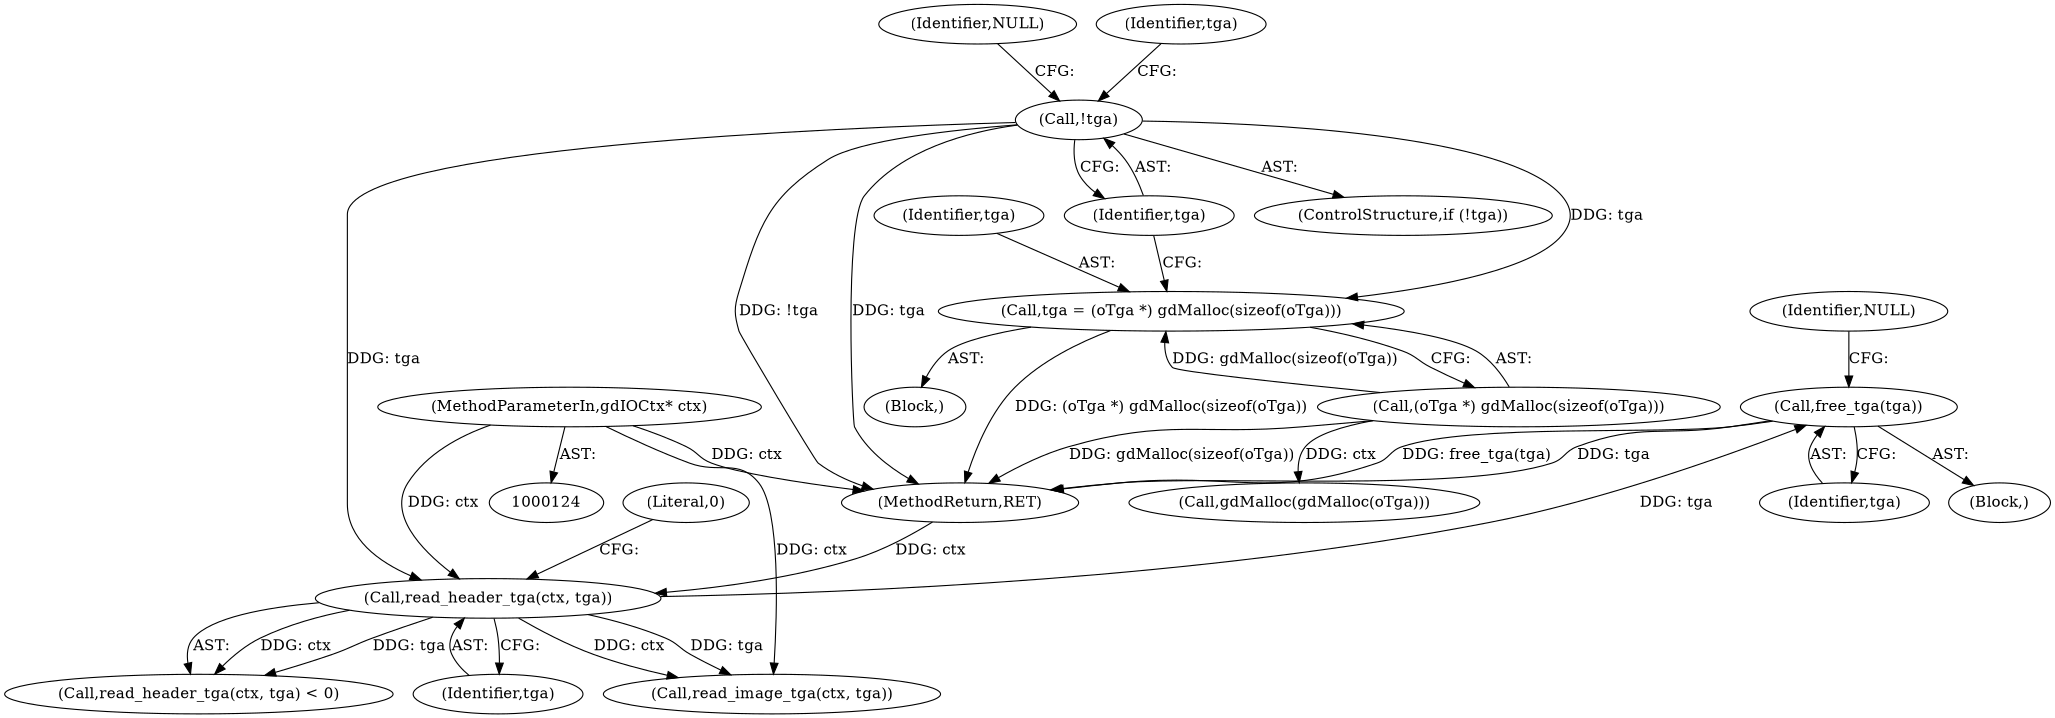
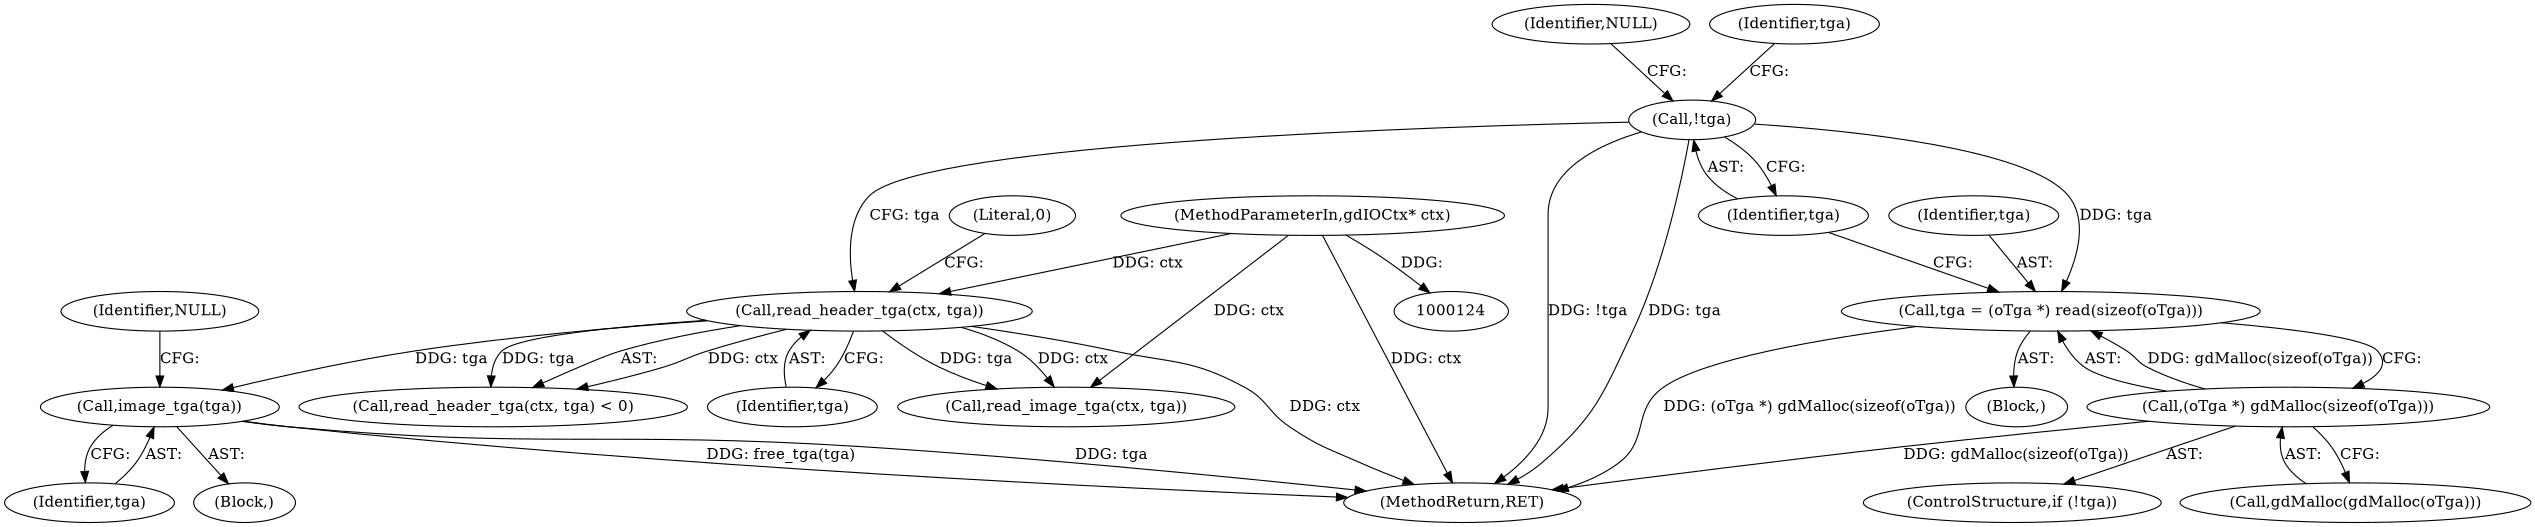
edge "(Call,!tga)" -> "(ControlStructure,if (!tga))": now "(Call,(oTga *) gdMalloc(sizeof(oTga)))" -> "(ControlStructure,if (!tga))"
node "(Call,tga = (oTga *) gdMalloc(sizeof(oTga)))": label "(Call,tga = (oTga *) gdMalloc(sizeof(oTga)))" -> "(Call,tga = (oTga *) read(sizeof(oTga)))"
edge "(Call,!tga)" -> "(Call,read_header_tga(ctx, tga))": label "DDG: tga" -> "CFG: tga"
node "(Call,free_tga(tga))": label "(Call,free_tga(tga))" -> "(Call,image_tga(tga))"
edge "(MethodParameterIn,gdIOCtx* ctx)" -> "1000124": label "AST: " -> "DDG: "
edge "(Call,(oTga *) gdMalloc(sizeof(oTga)))" -> "(Call,gdMalloc(gdMalloc(oTga)))": label "DDG: ctx" -> "CFG: "
edge "(Call,gdMalloc(gdMalloc(oTga)))" -> "(Call,(oTga *) gdMalloc(sizeof(oTga)))": added, label "AST:"
edge "(MethodReturn,RET)" -> "(Call,read_header_tga(ctx, tga))": reversed
